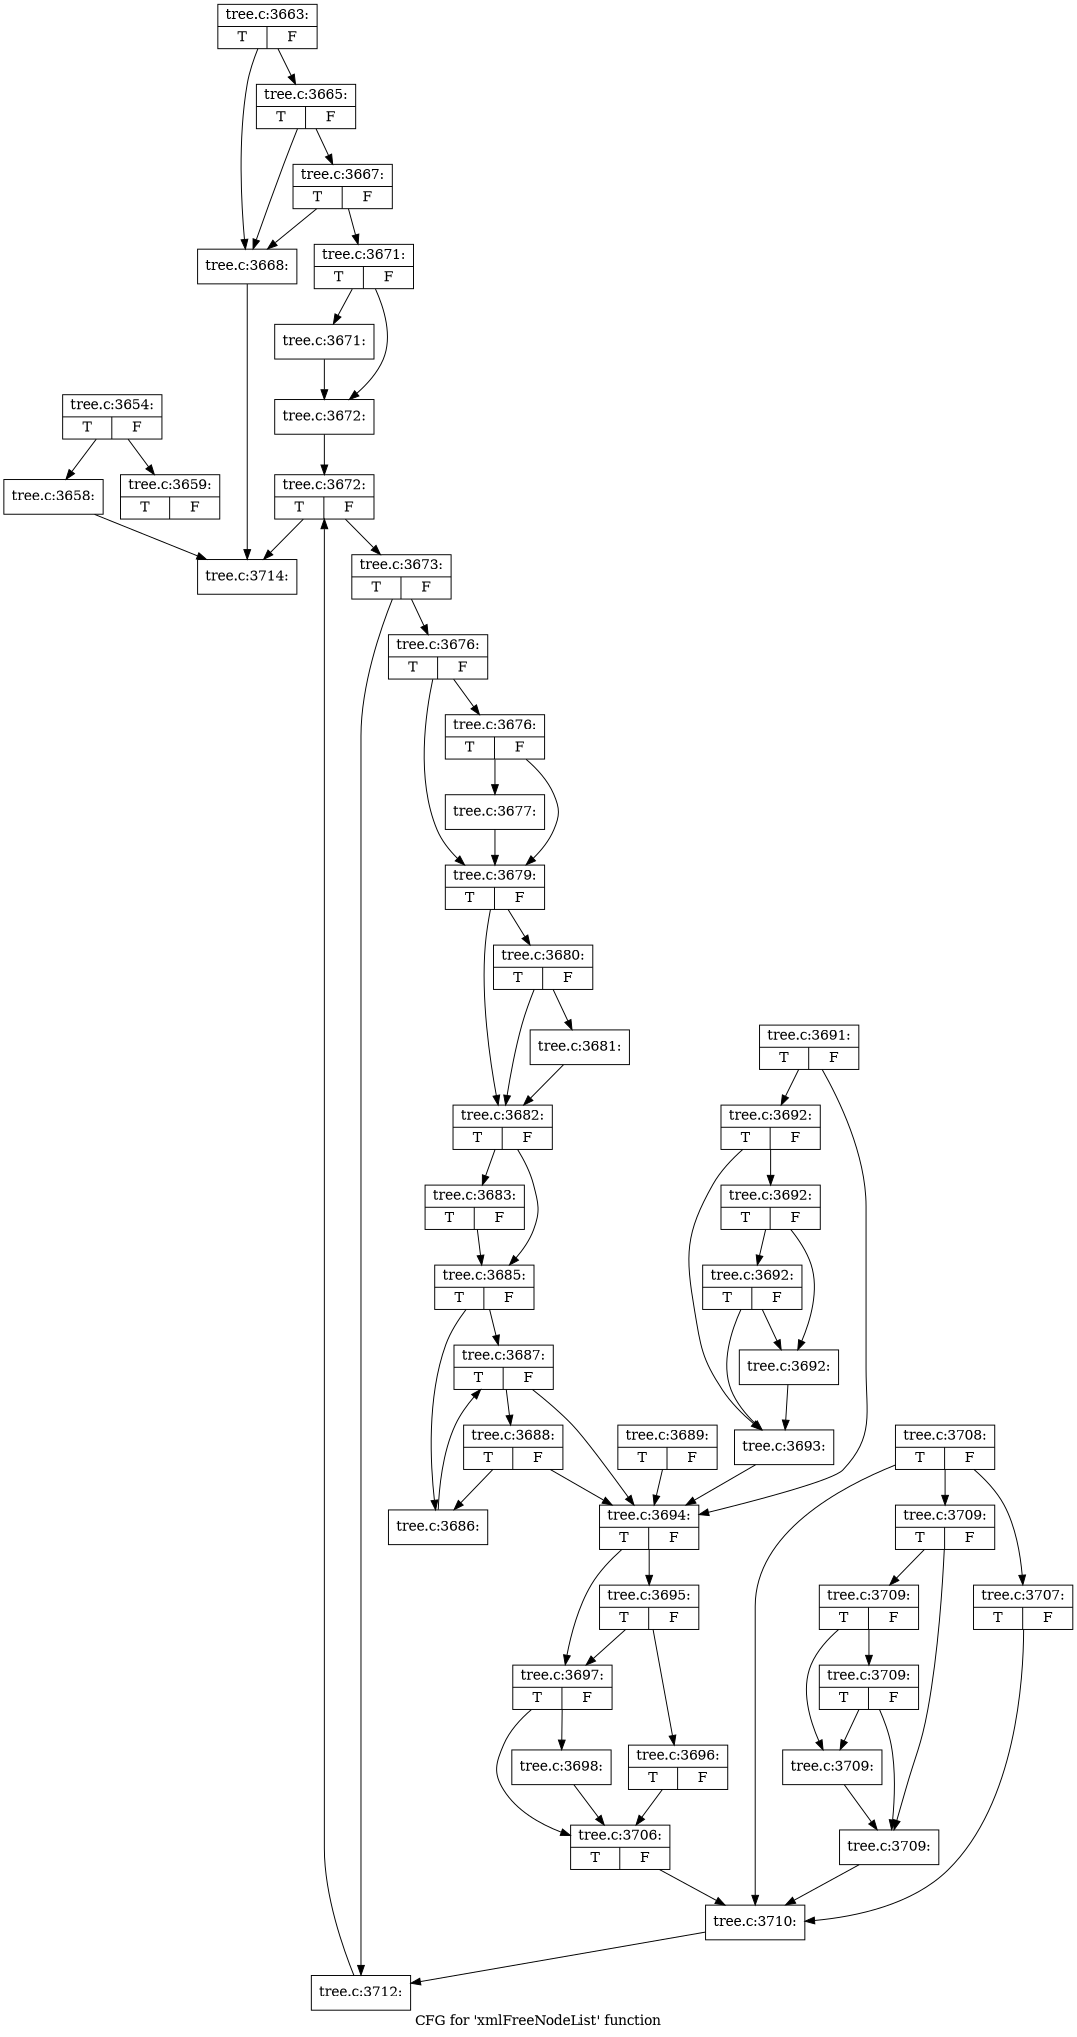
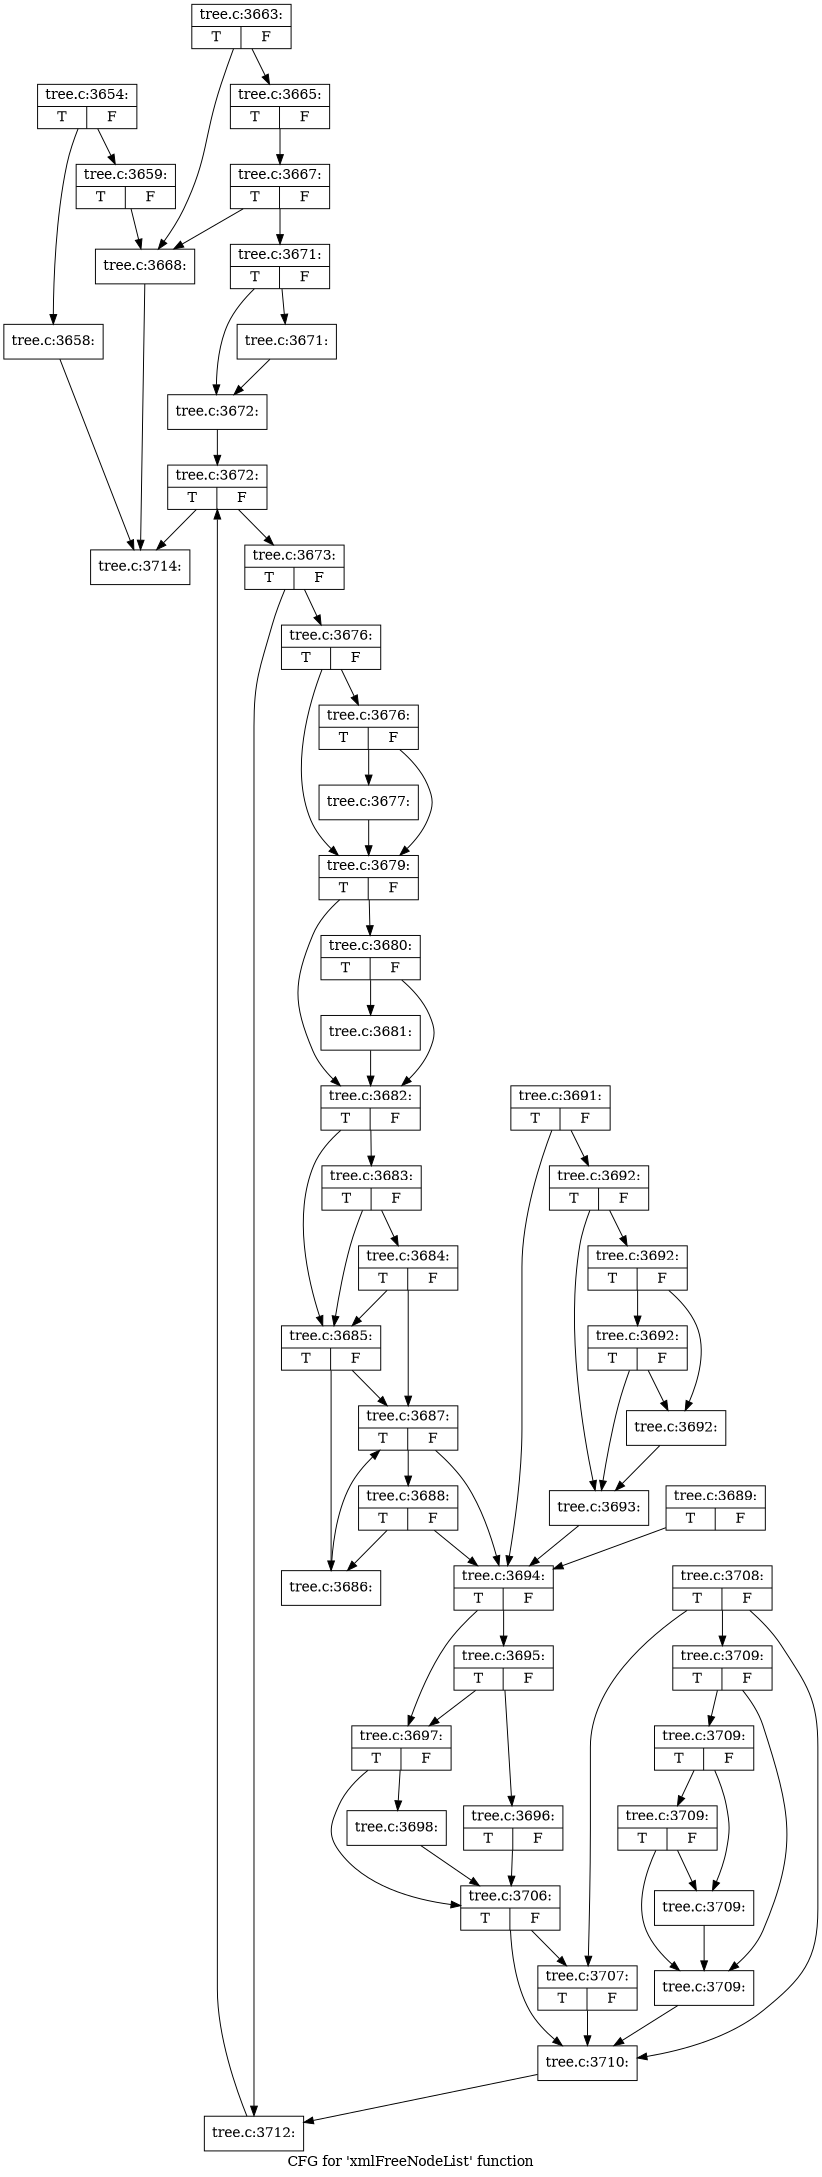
edge "tree.c:3665:" -> "tree.c:3668:": now "tree.c:3659:" -> "tree.c:3668:"
node "tree.c:3684:": added
edge "tree.c:3706:" -> "tree.c:3707:": added
